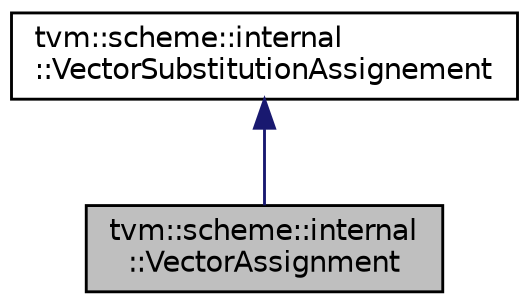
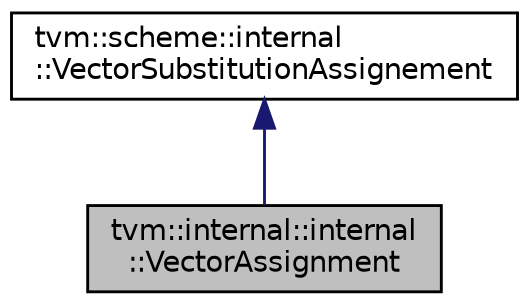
node "tvm::scheme::internal ::VectorAssignment": label "tvm::scheme::internal ::VectorAssignment" -> "tvm::internal::internal ::VectorAssignment"
